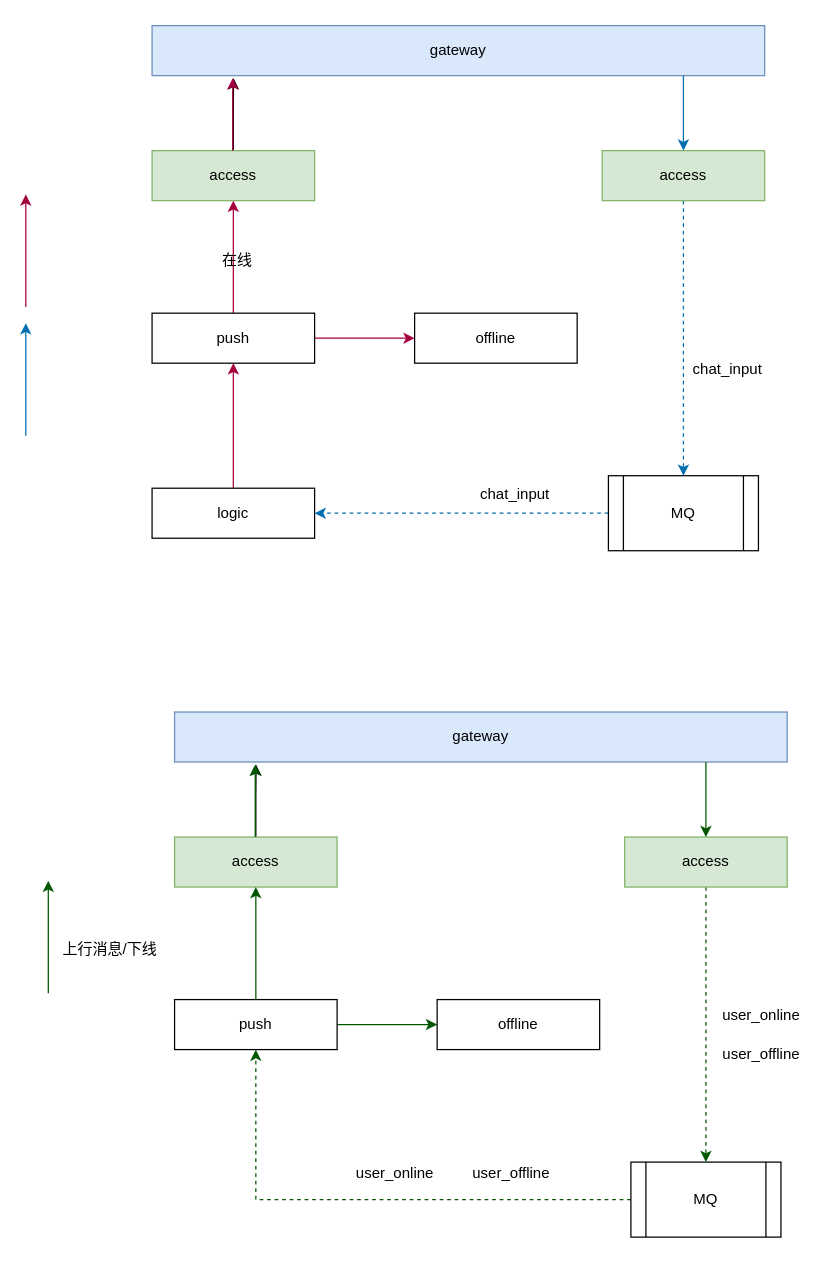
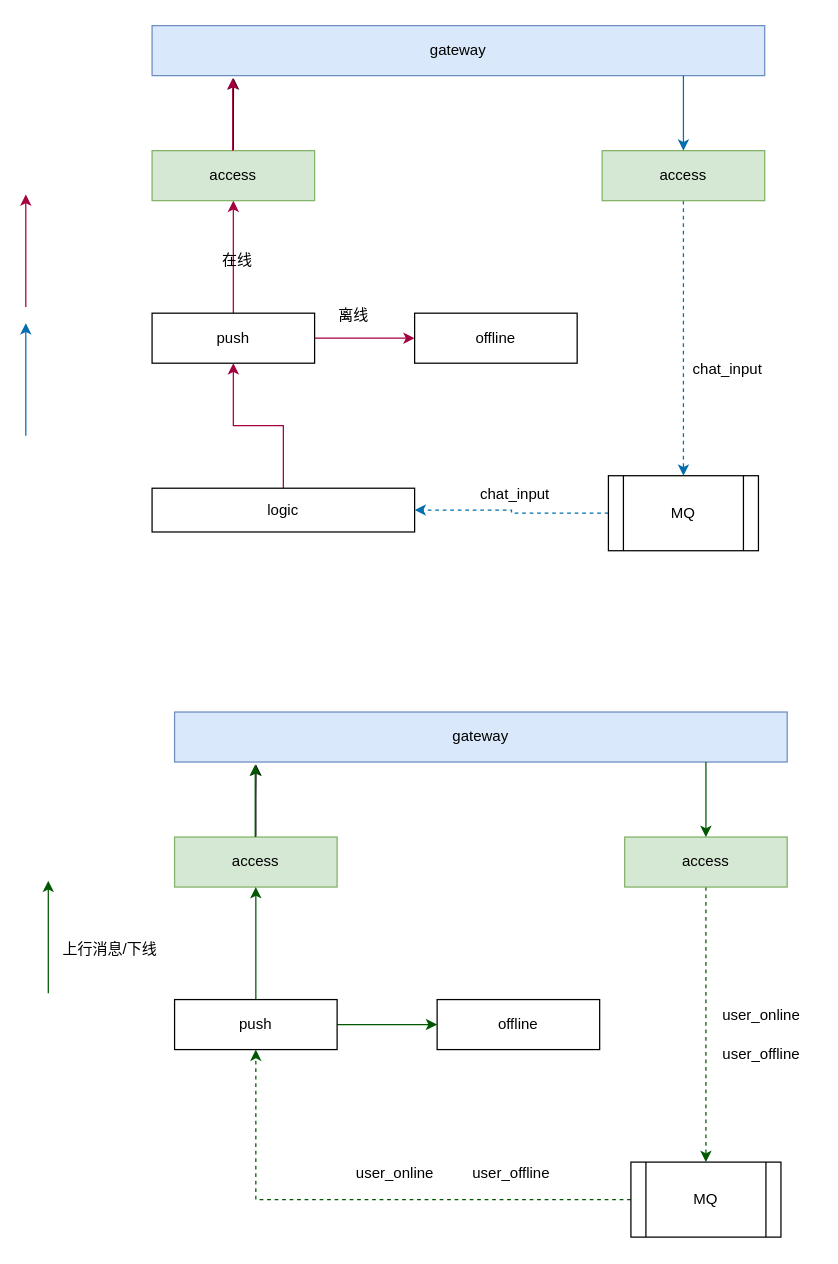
node "离线": added
node "logic": size 163x50 -> 263x44
